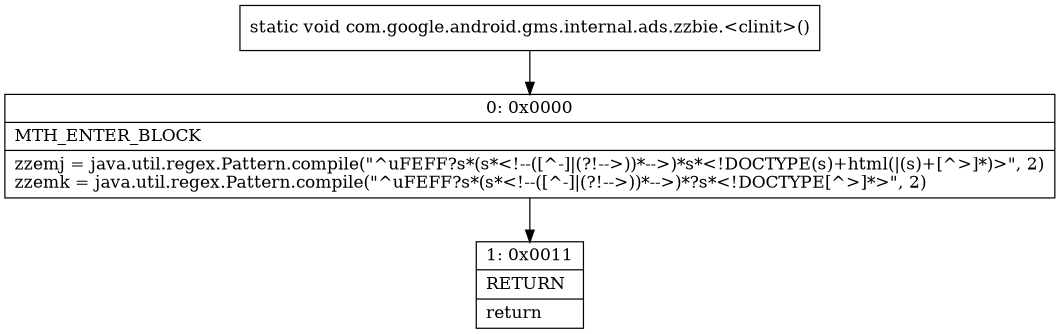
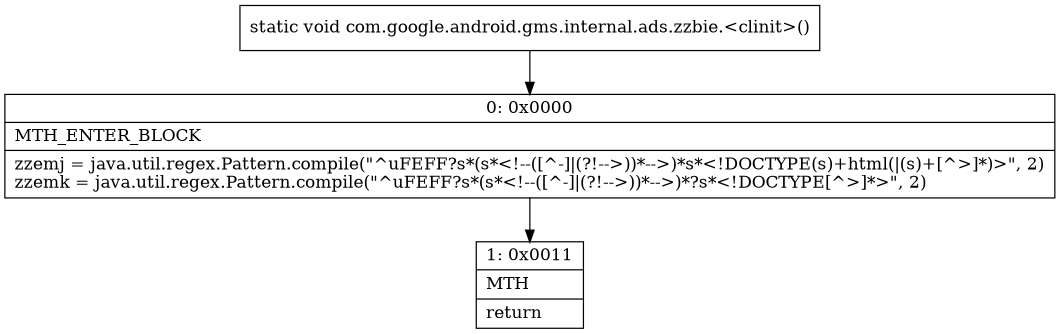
node "1: 0x0011": text "RETURN" -> "MTH"
